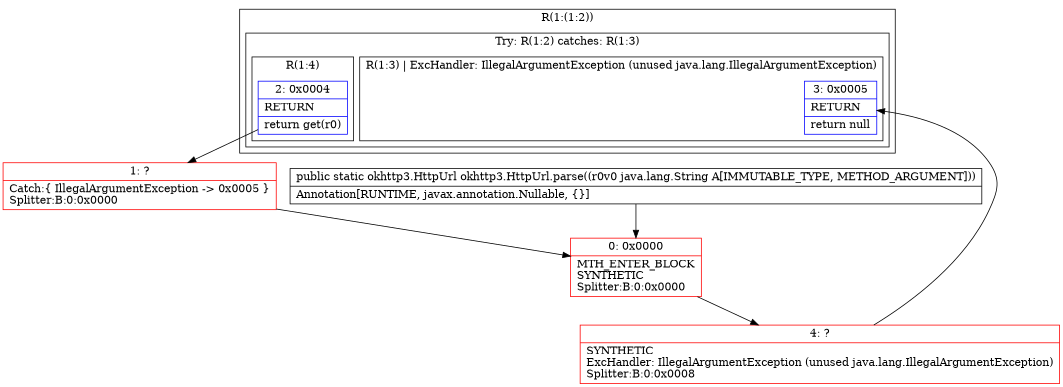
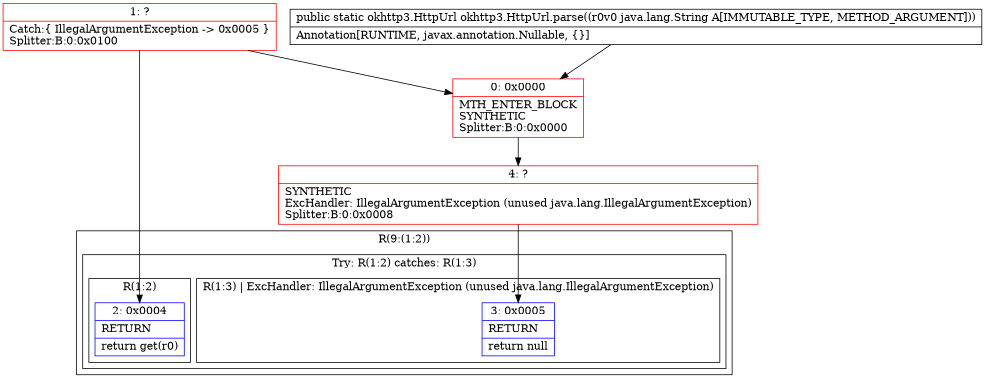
cluster "R(1:(1:2))": label "R(1:(1:2))" -> "R(9:(1:2))"
cluster "R(1:4)": label "R(1:4)" -> "R(1:2)"
edge "2: 0x0004" -> "1: ?": reversed
node "1: ?": text "Splitter:B:0:0x0000" -> "Splitter:B:0:0x0100"
